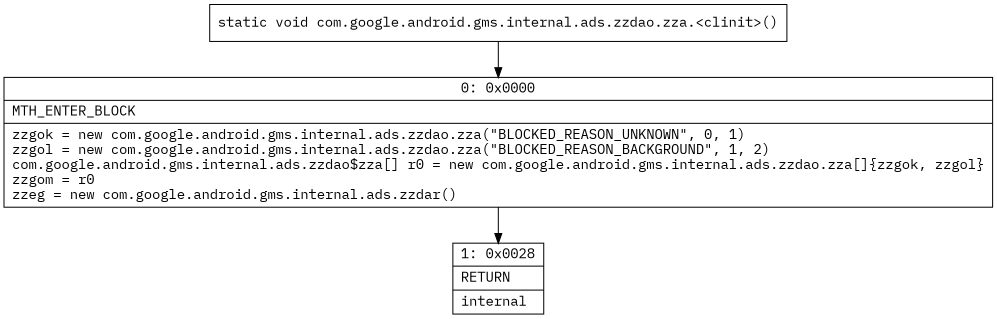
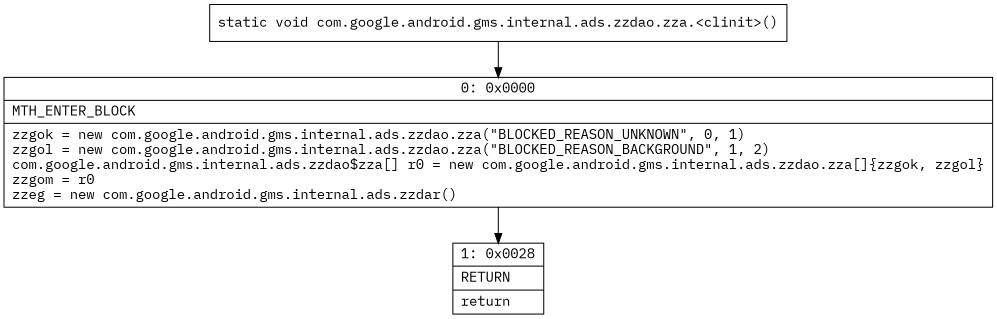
node "1: 0x0028": text "internal" -> "return"
